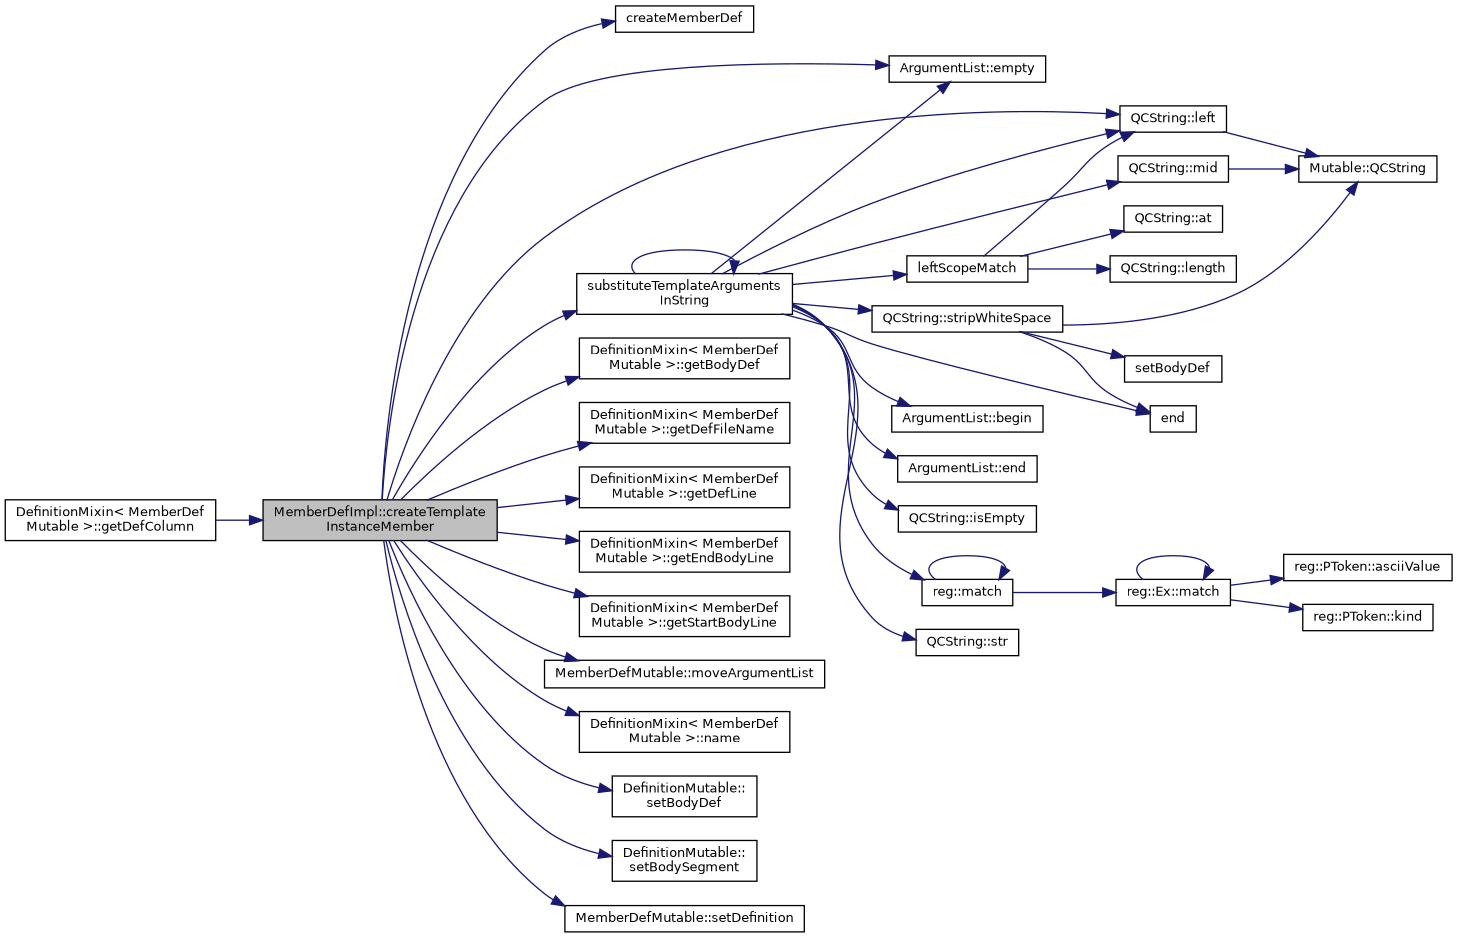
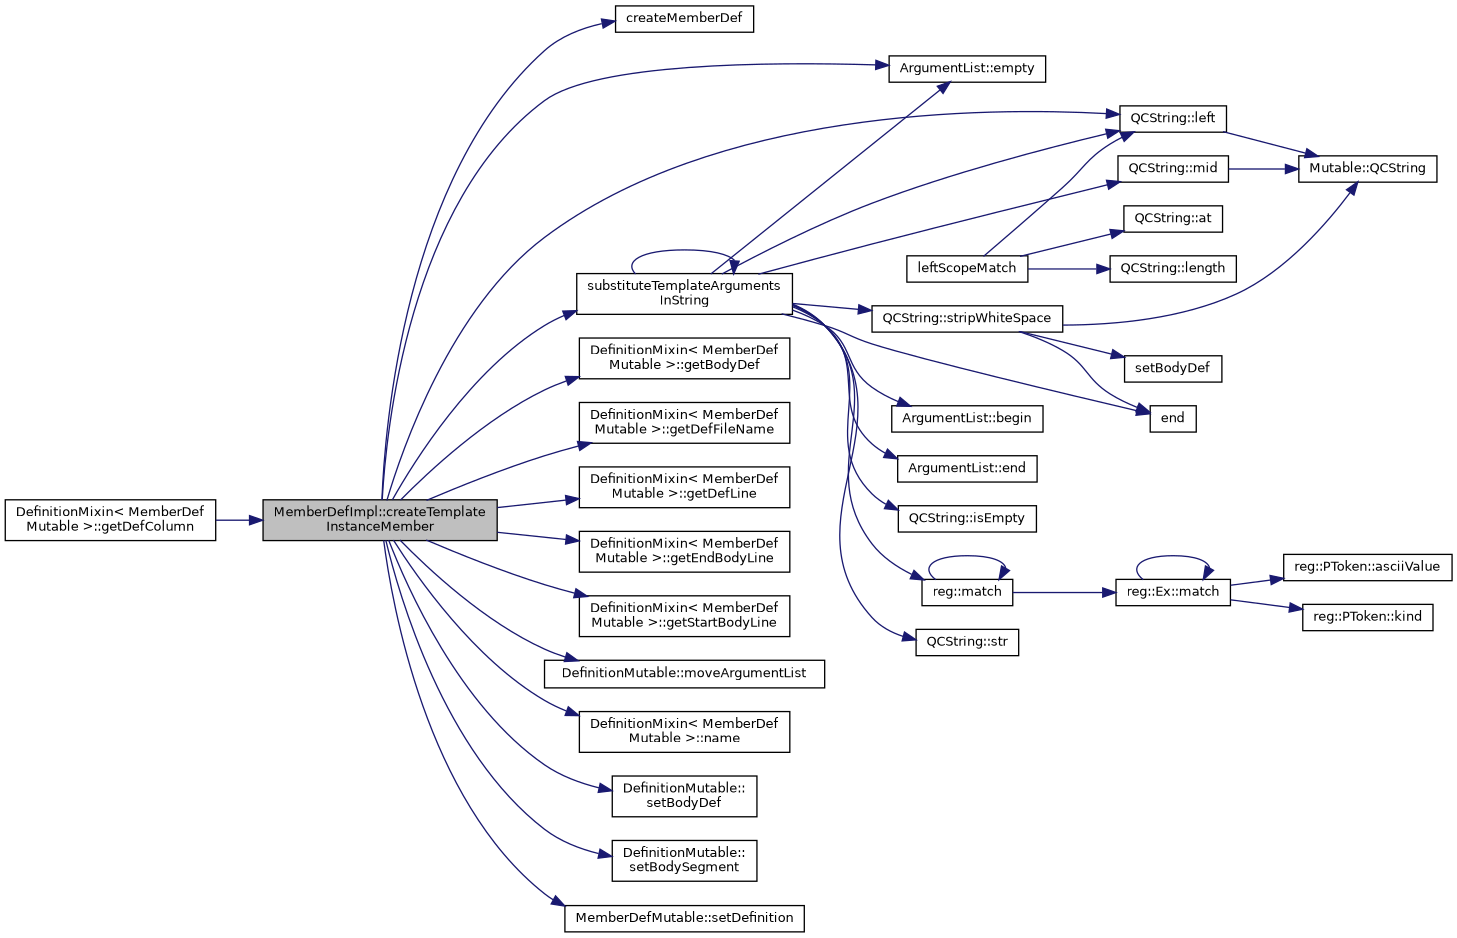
edge "substituteTemplateArguments InString" -> "leftScopeMatch": removed
node "MemberDefMutable::moveArgumentList": label "MemberDefMutable::moveArgumentList" -> "DefinitionMutable::moveArgumentList"
